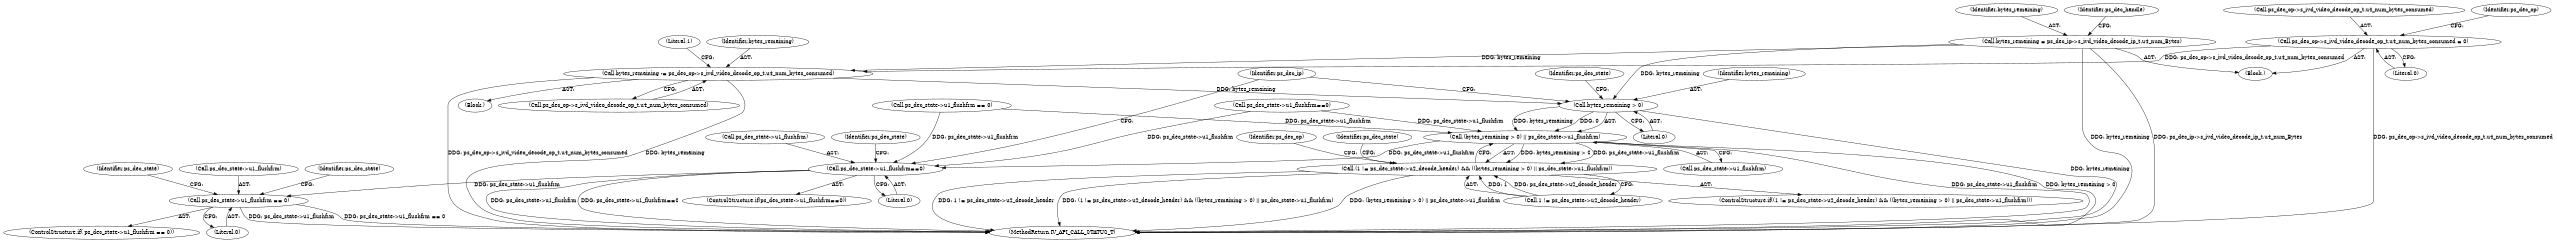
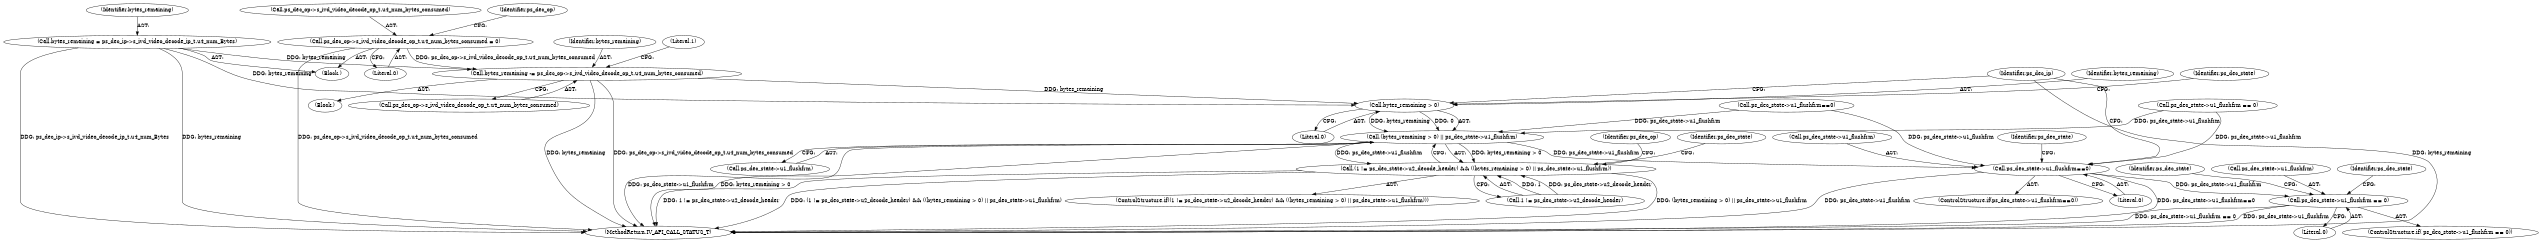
node "(Identifier,ps_dec_handle)": removed
edge "(Call,bytes_remaining > 0)" -> "(MethodReturn,IV_API_CALL_STATUS_T)": now "(Identifier,ps_dec_ip)" -> "(MethodReturn,IV_API_CALL_STATUS_T)"
